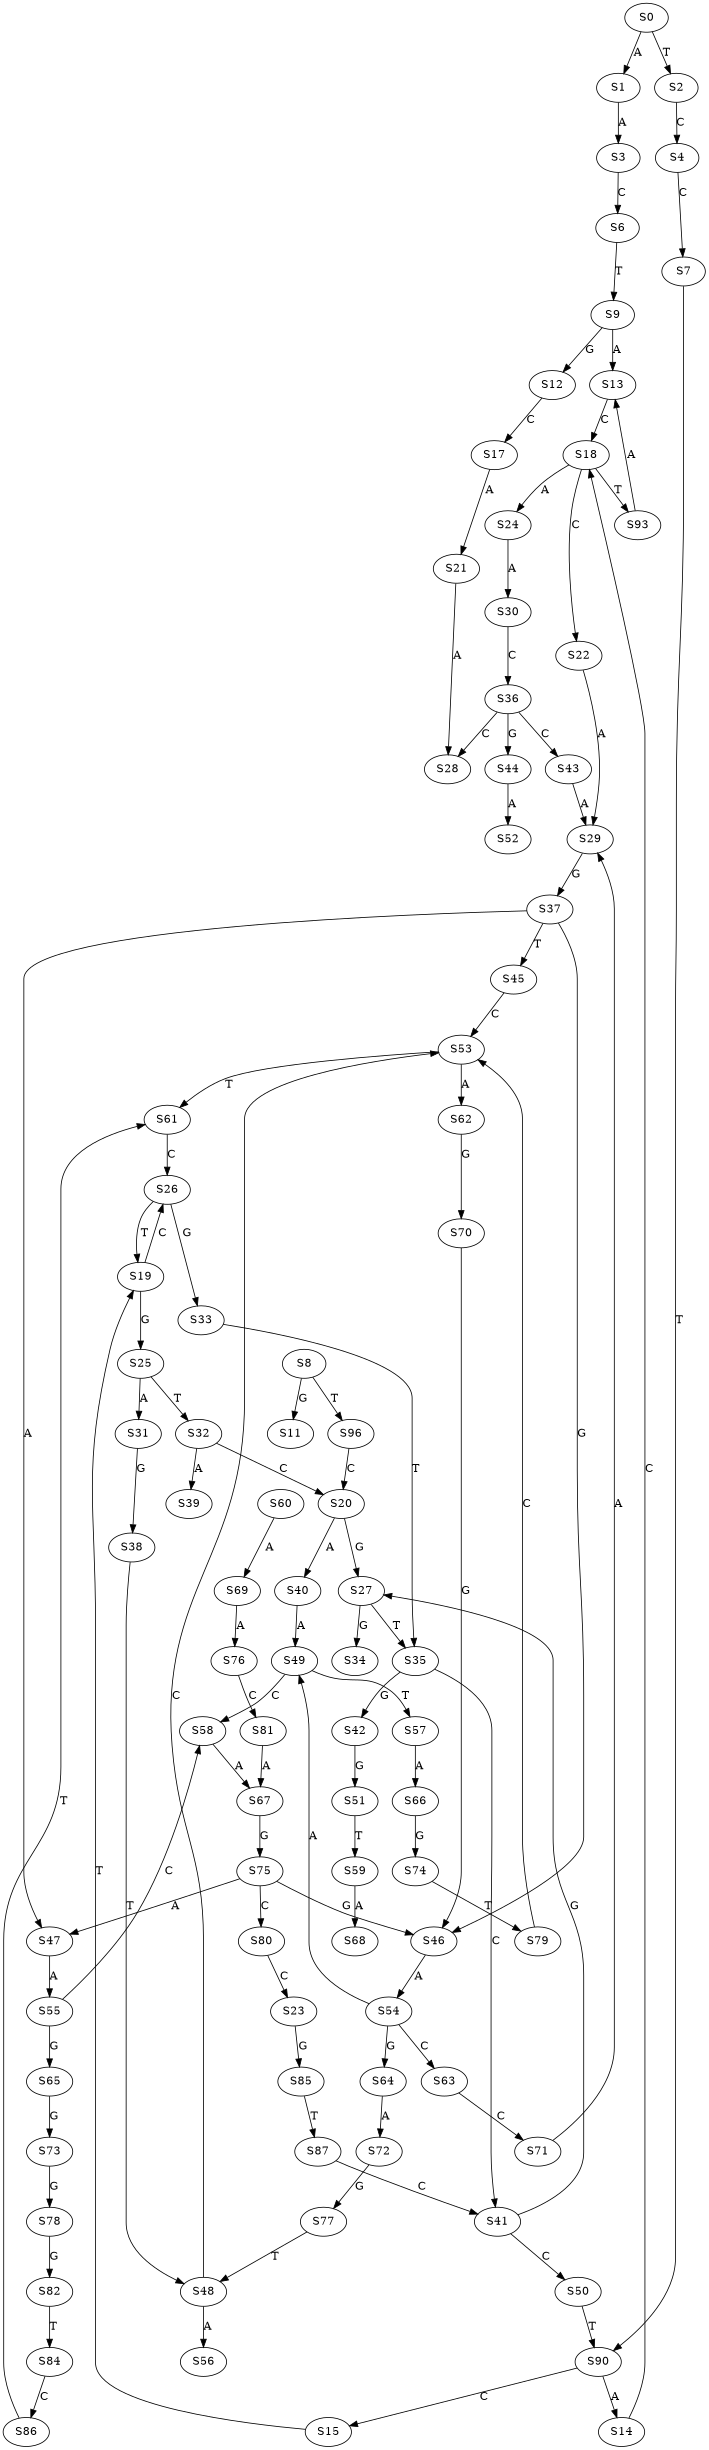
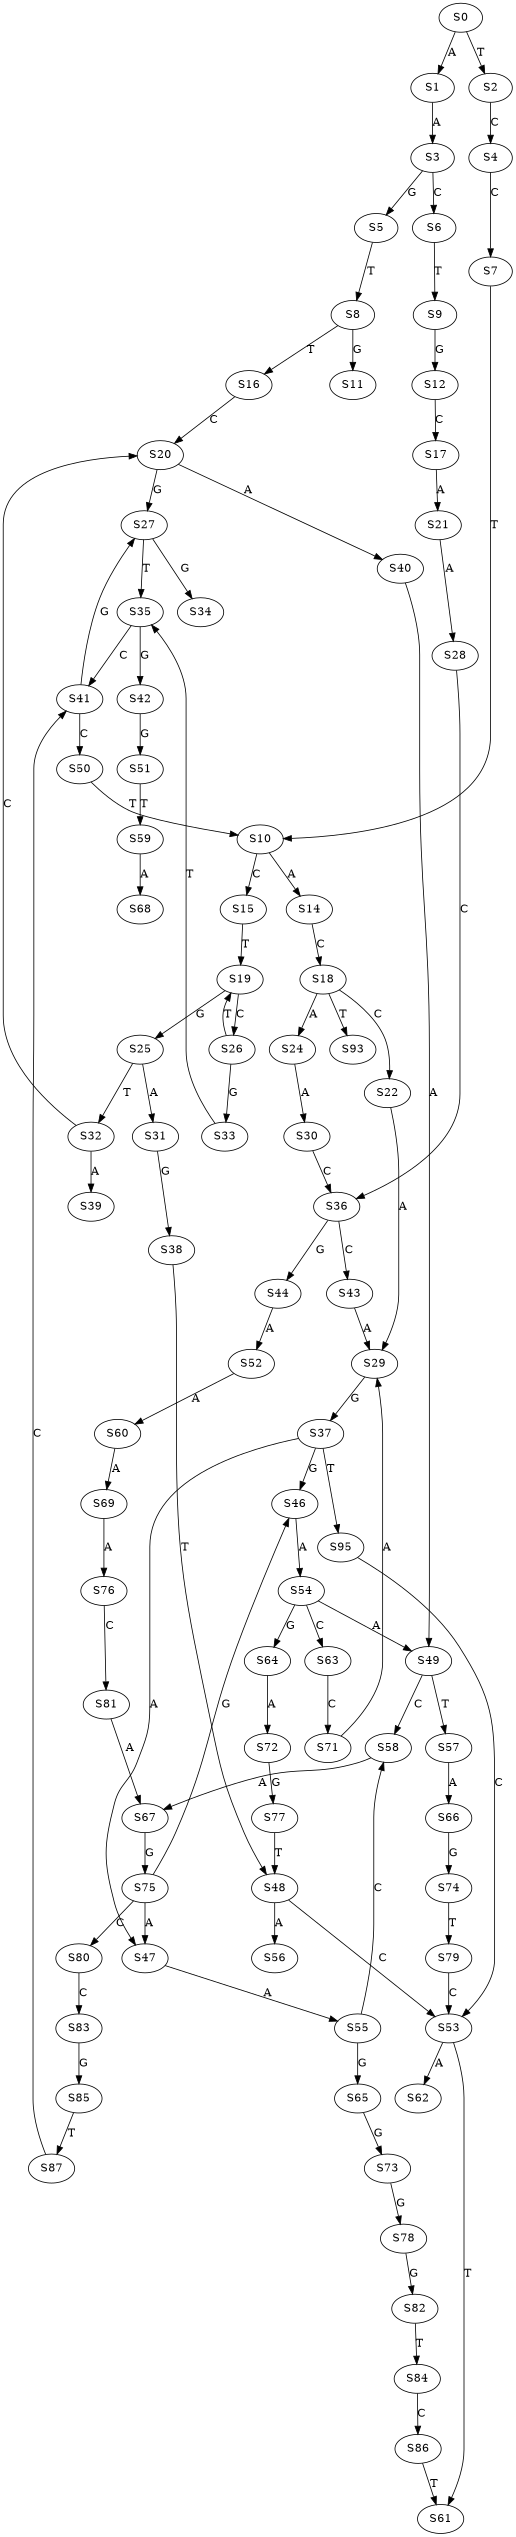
node "S5": added
node "S13": removed
edge "S36" -> "S28": reversed
node "S45": label "S45" -> "S95"
edge "S61" -> "S26": removed, label "C"
node "S70": removed
edge "S52" -> "S60": added, label "A"
node "S96": label "S96" -> "S16"
node "S23": label "S23" -> "S83"
node "S90": label "S90" -> "S10"
